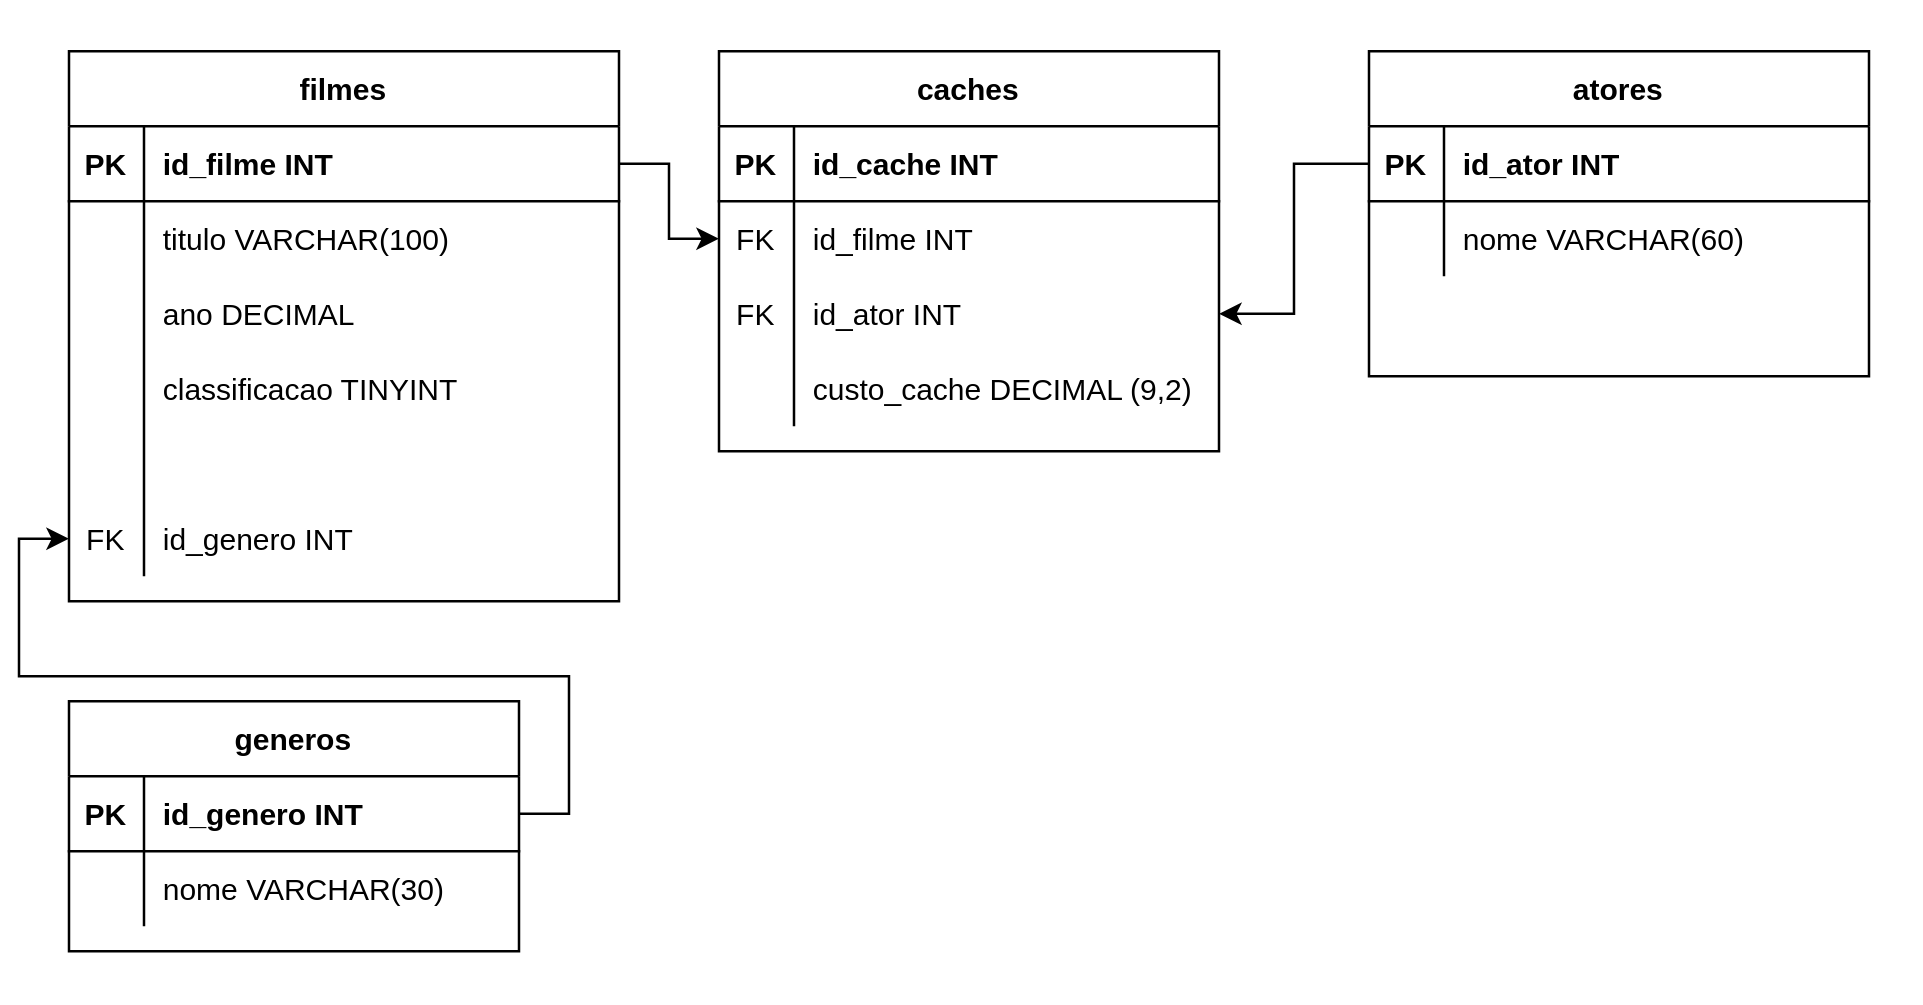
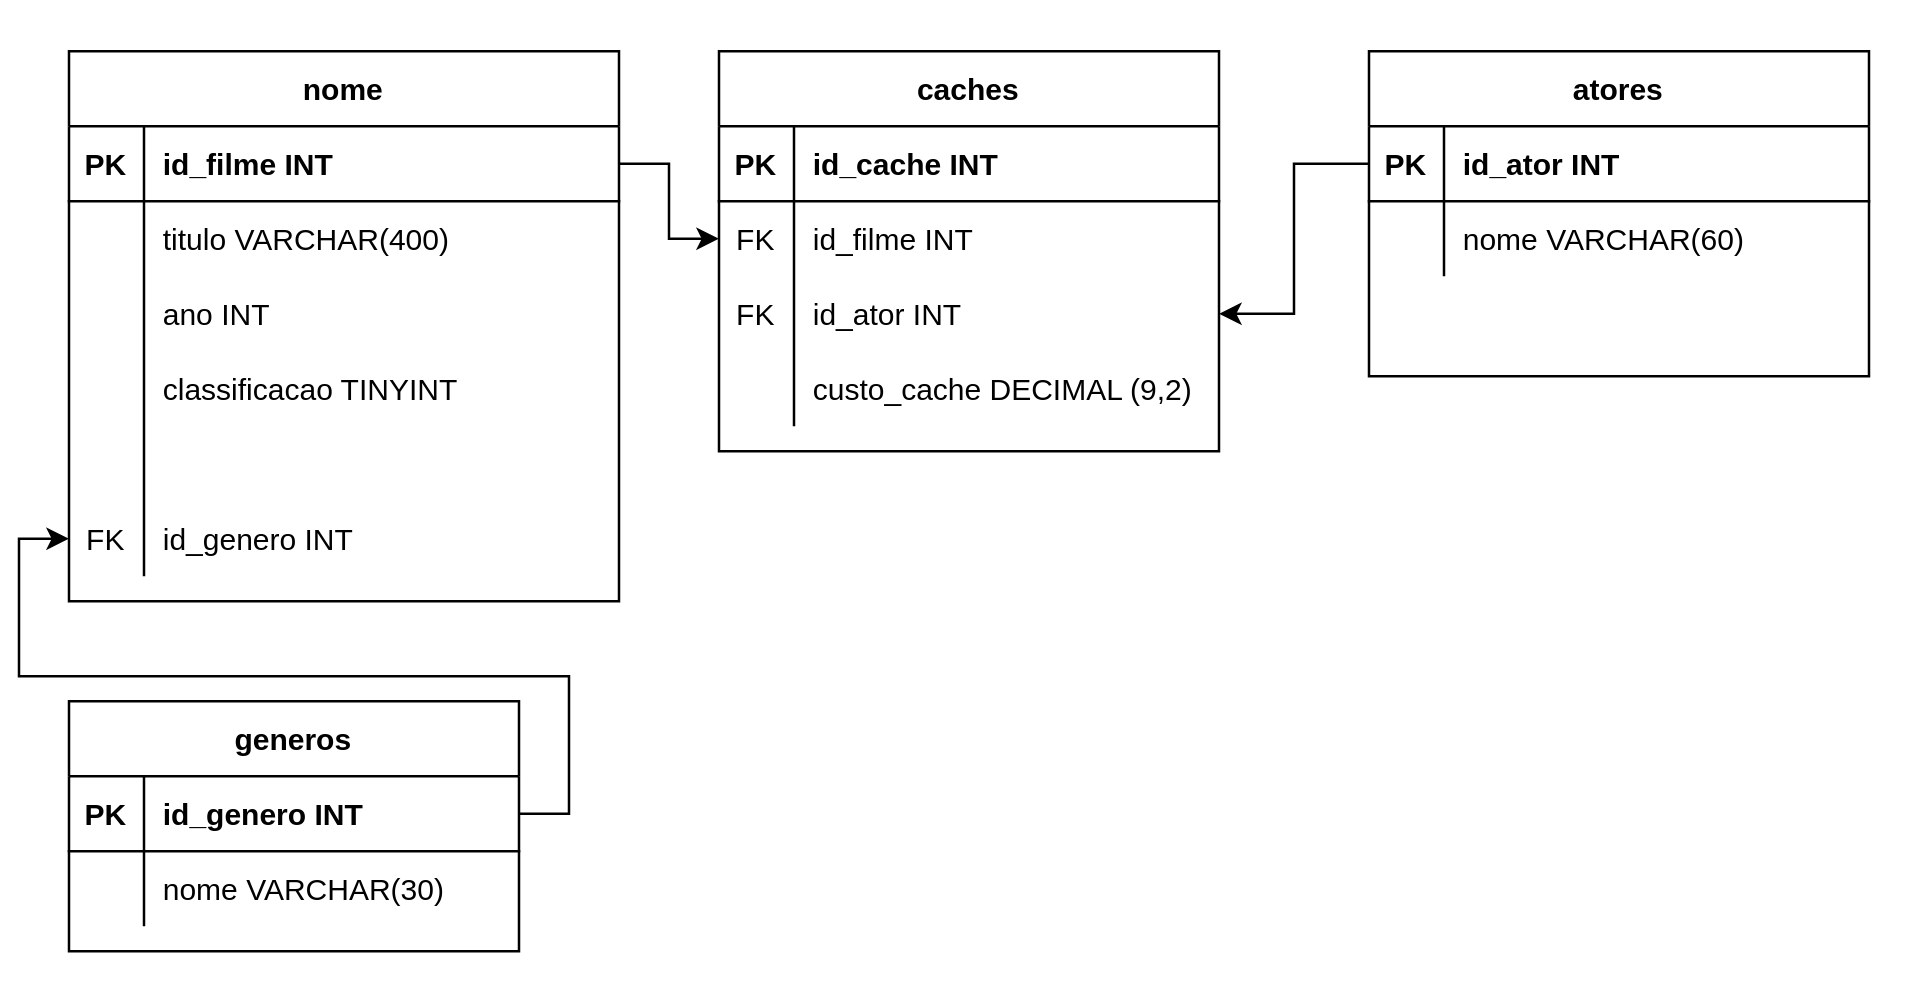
node "filmes": label "filmes" -> "nome"
node "titulo VARCHAR(100)": label "titulo VARCHAR(100)" -> "titulo VARCHAR(400)"
node "ano DECIMAL": label "ano DECIMAL" -> "ano INT"
